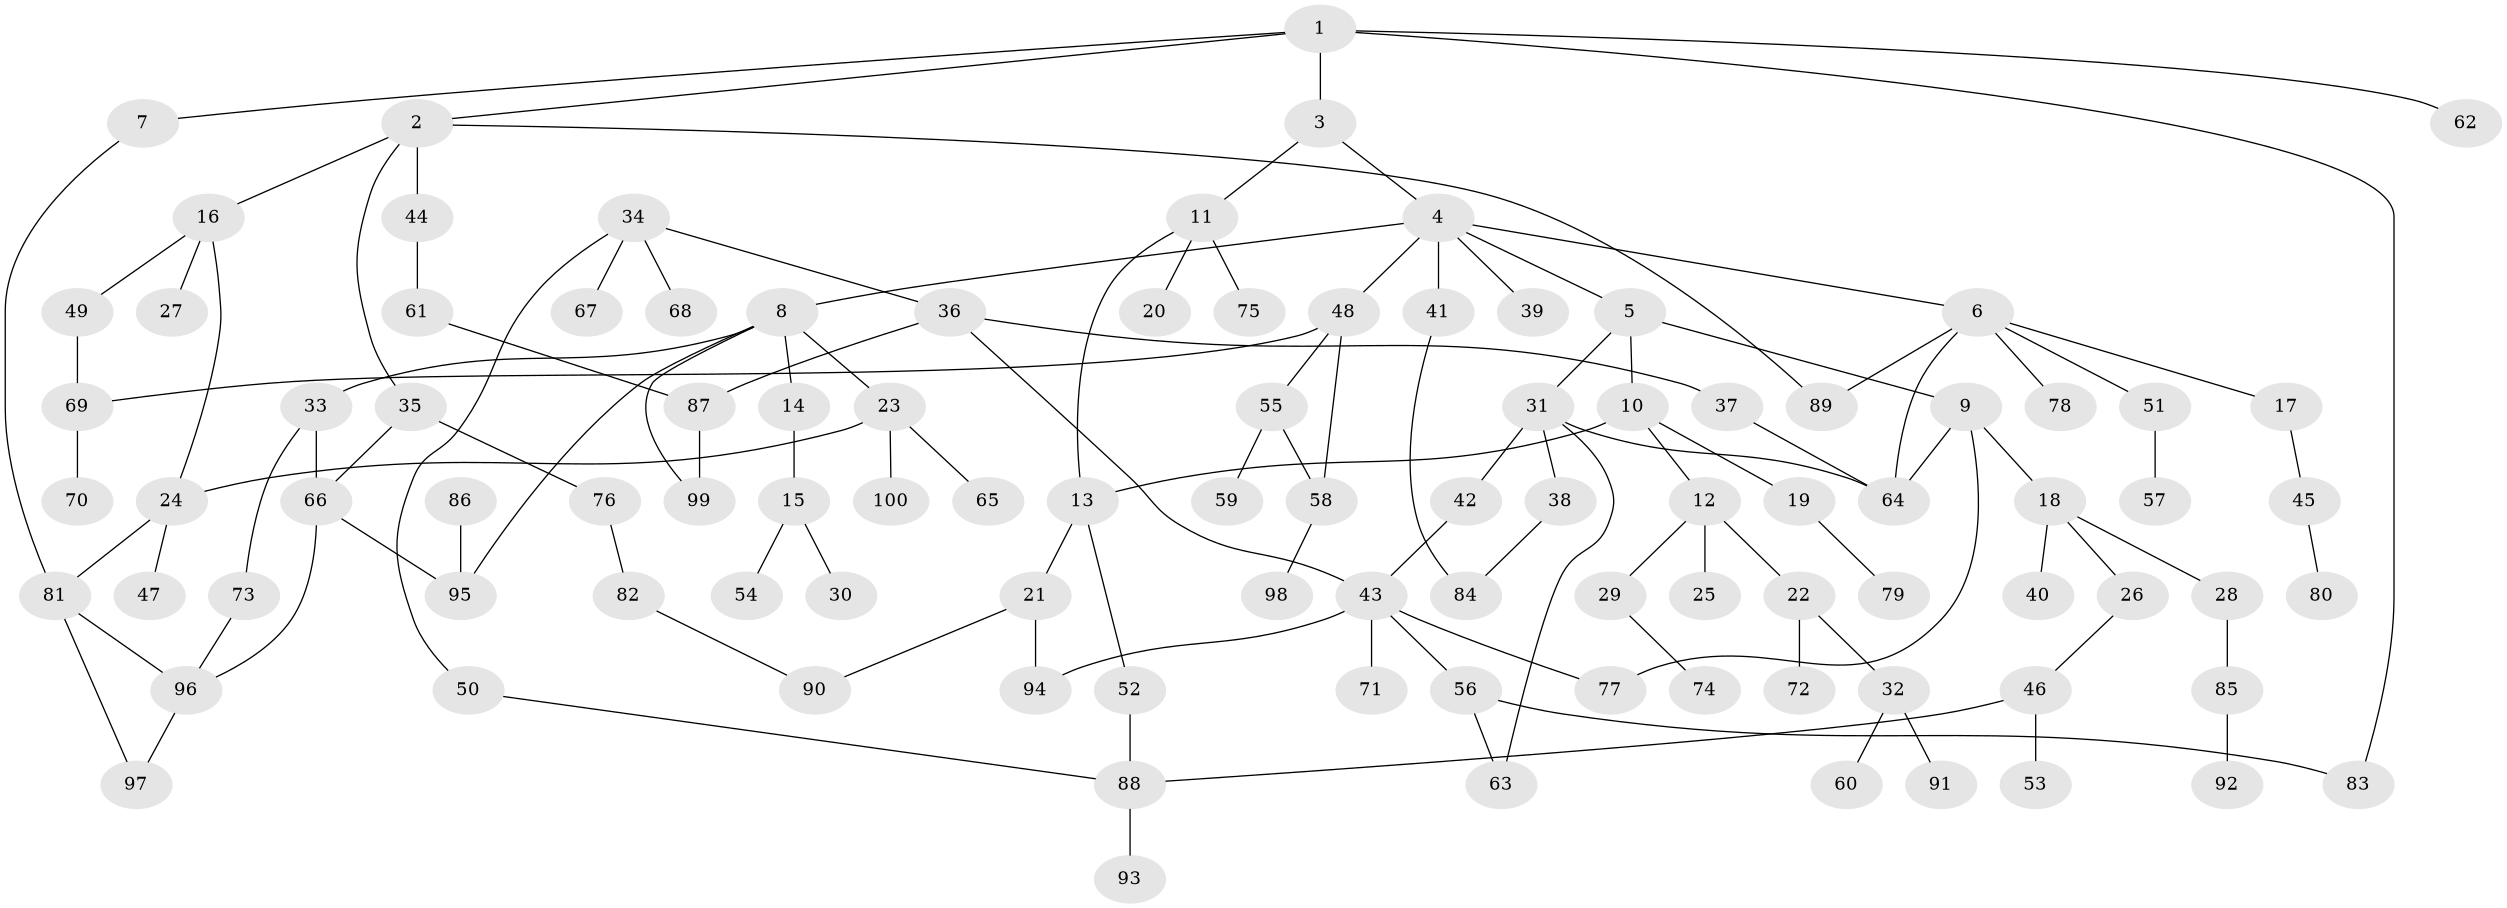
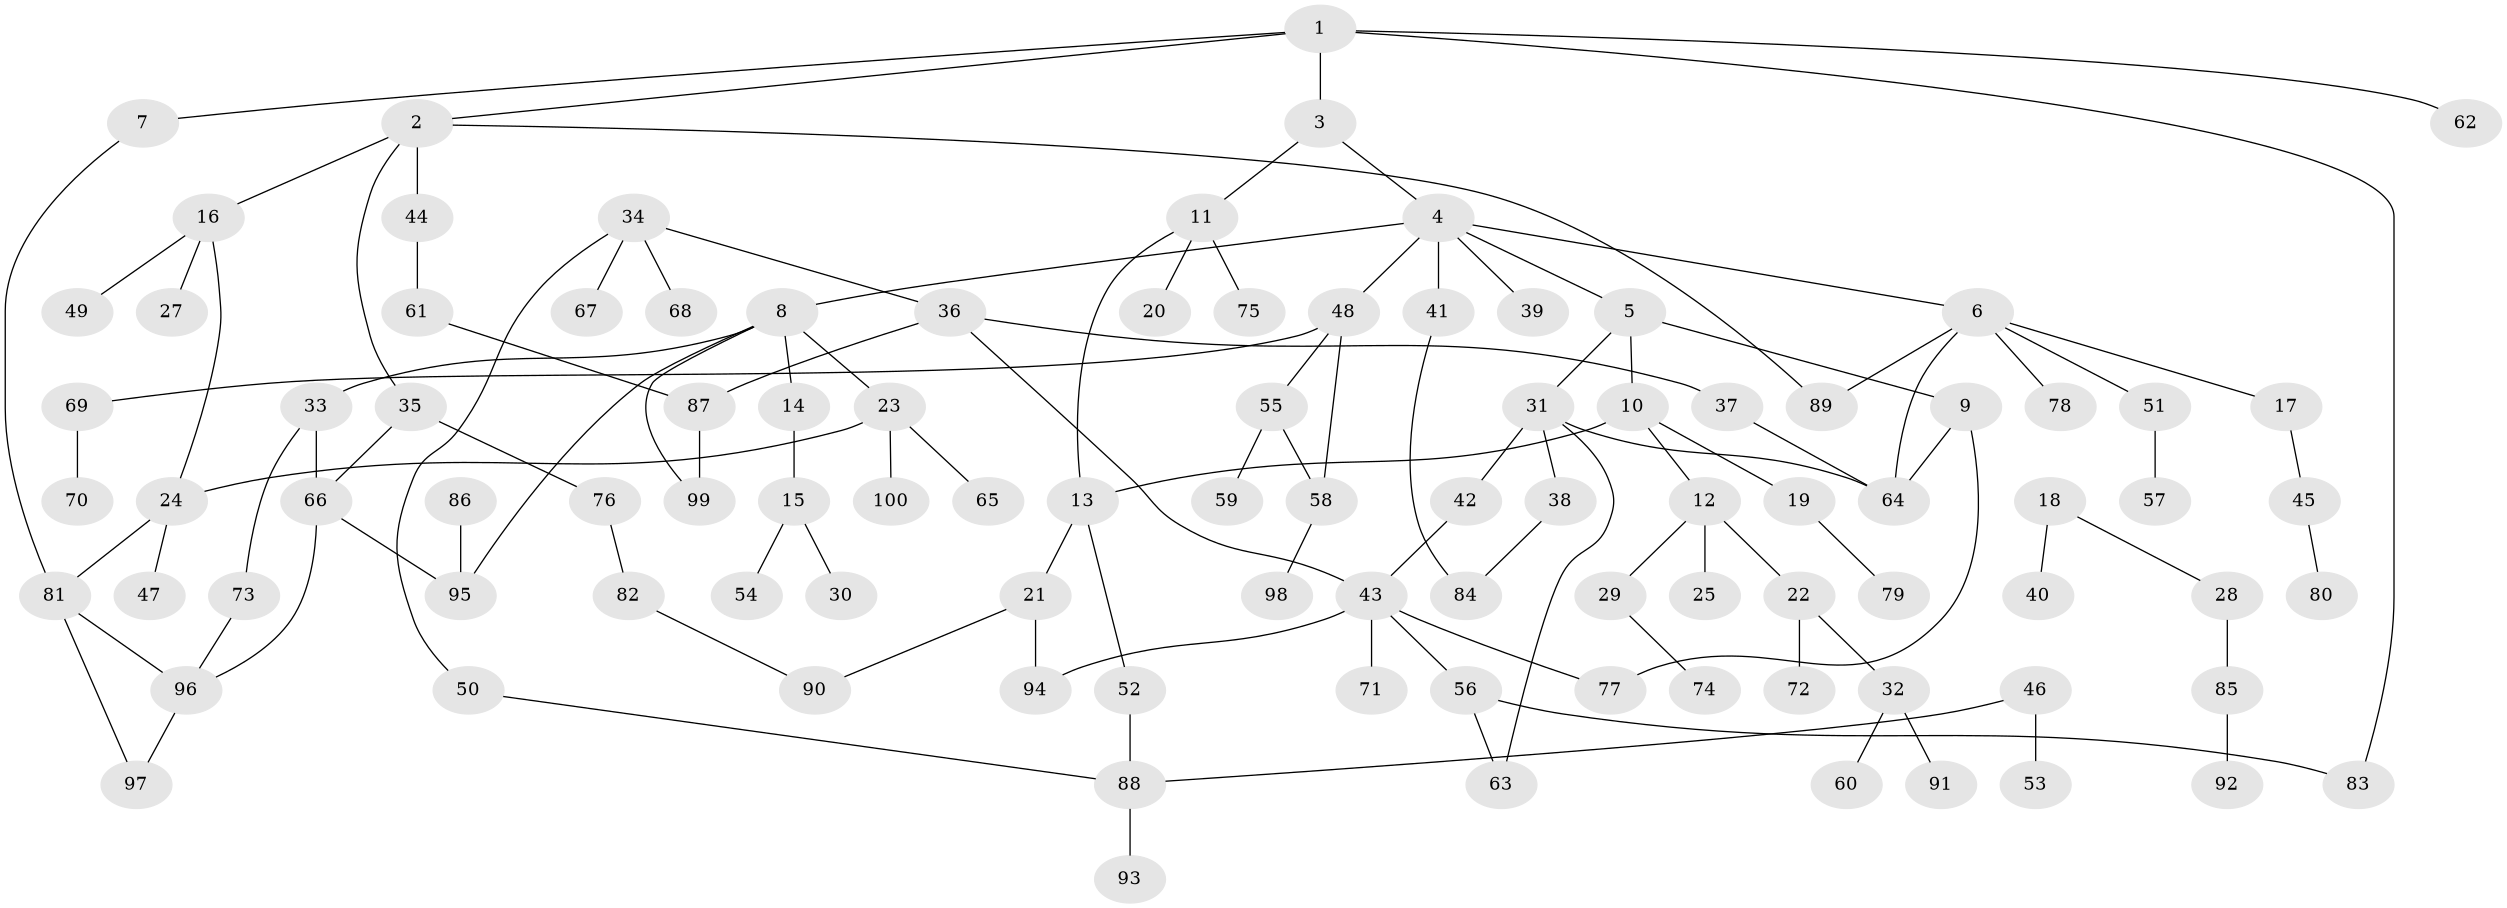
edge "49" -- "69": removed
edge "9" -- "18": removed
node "26": removed
